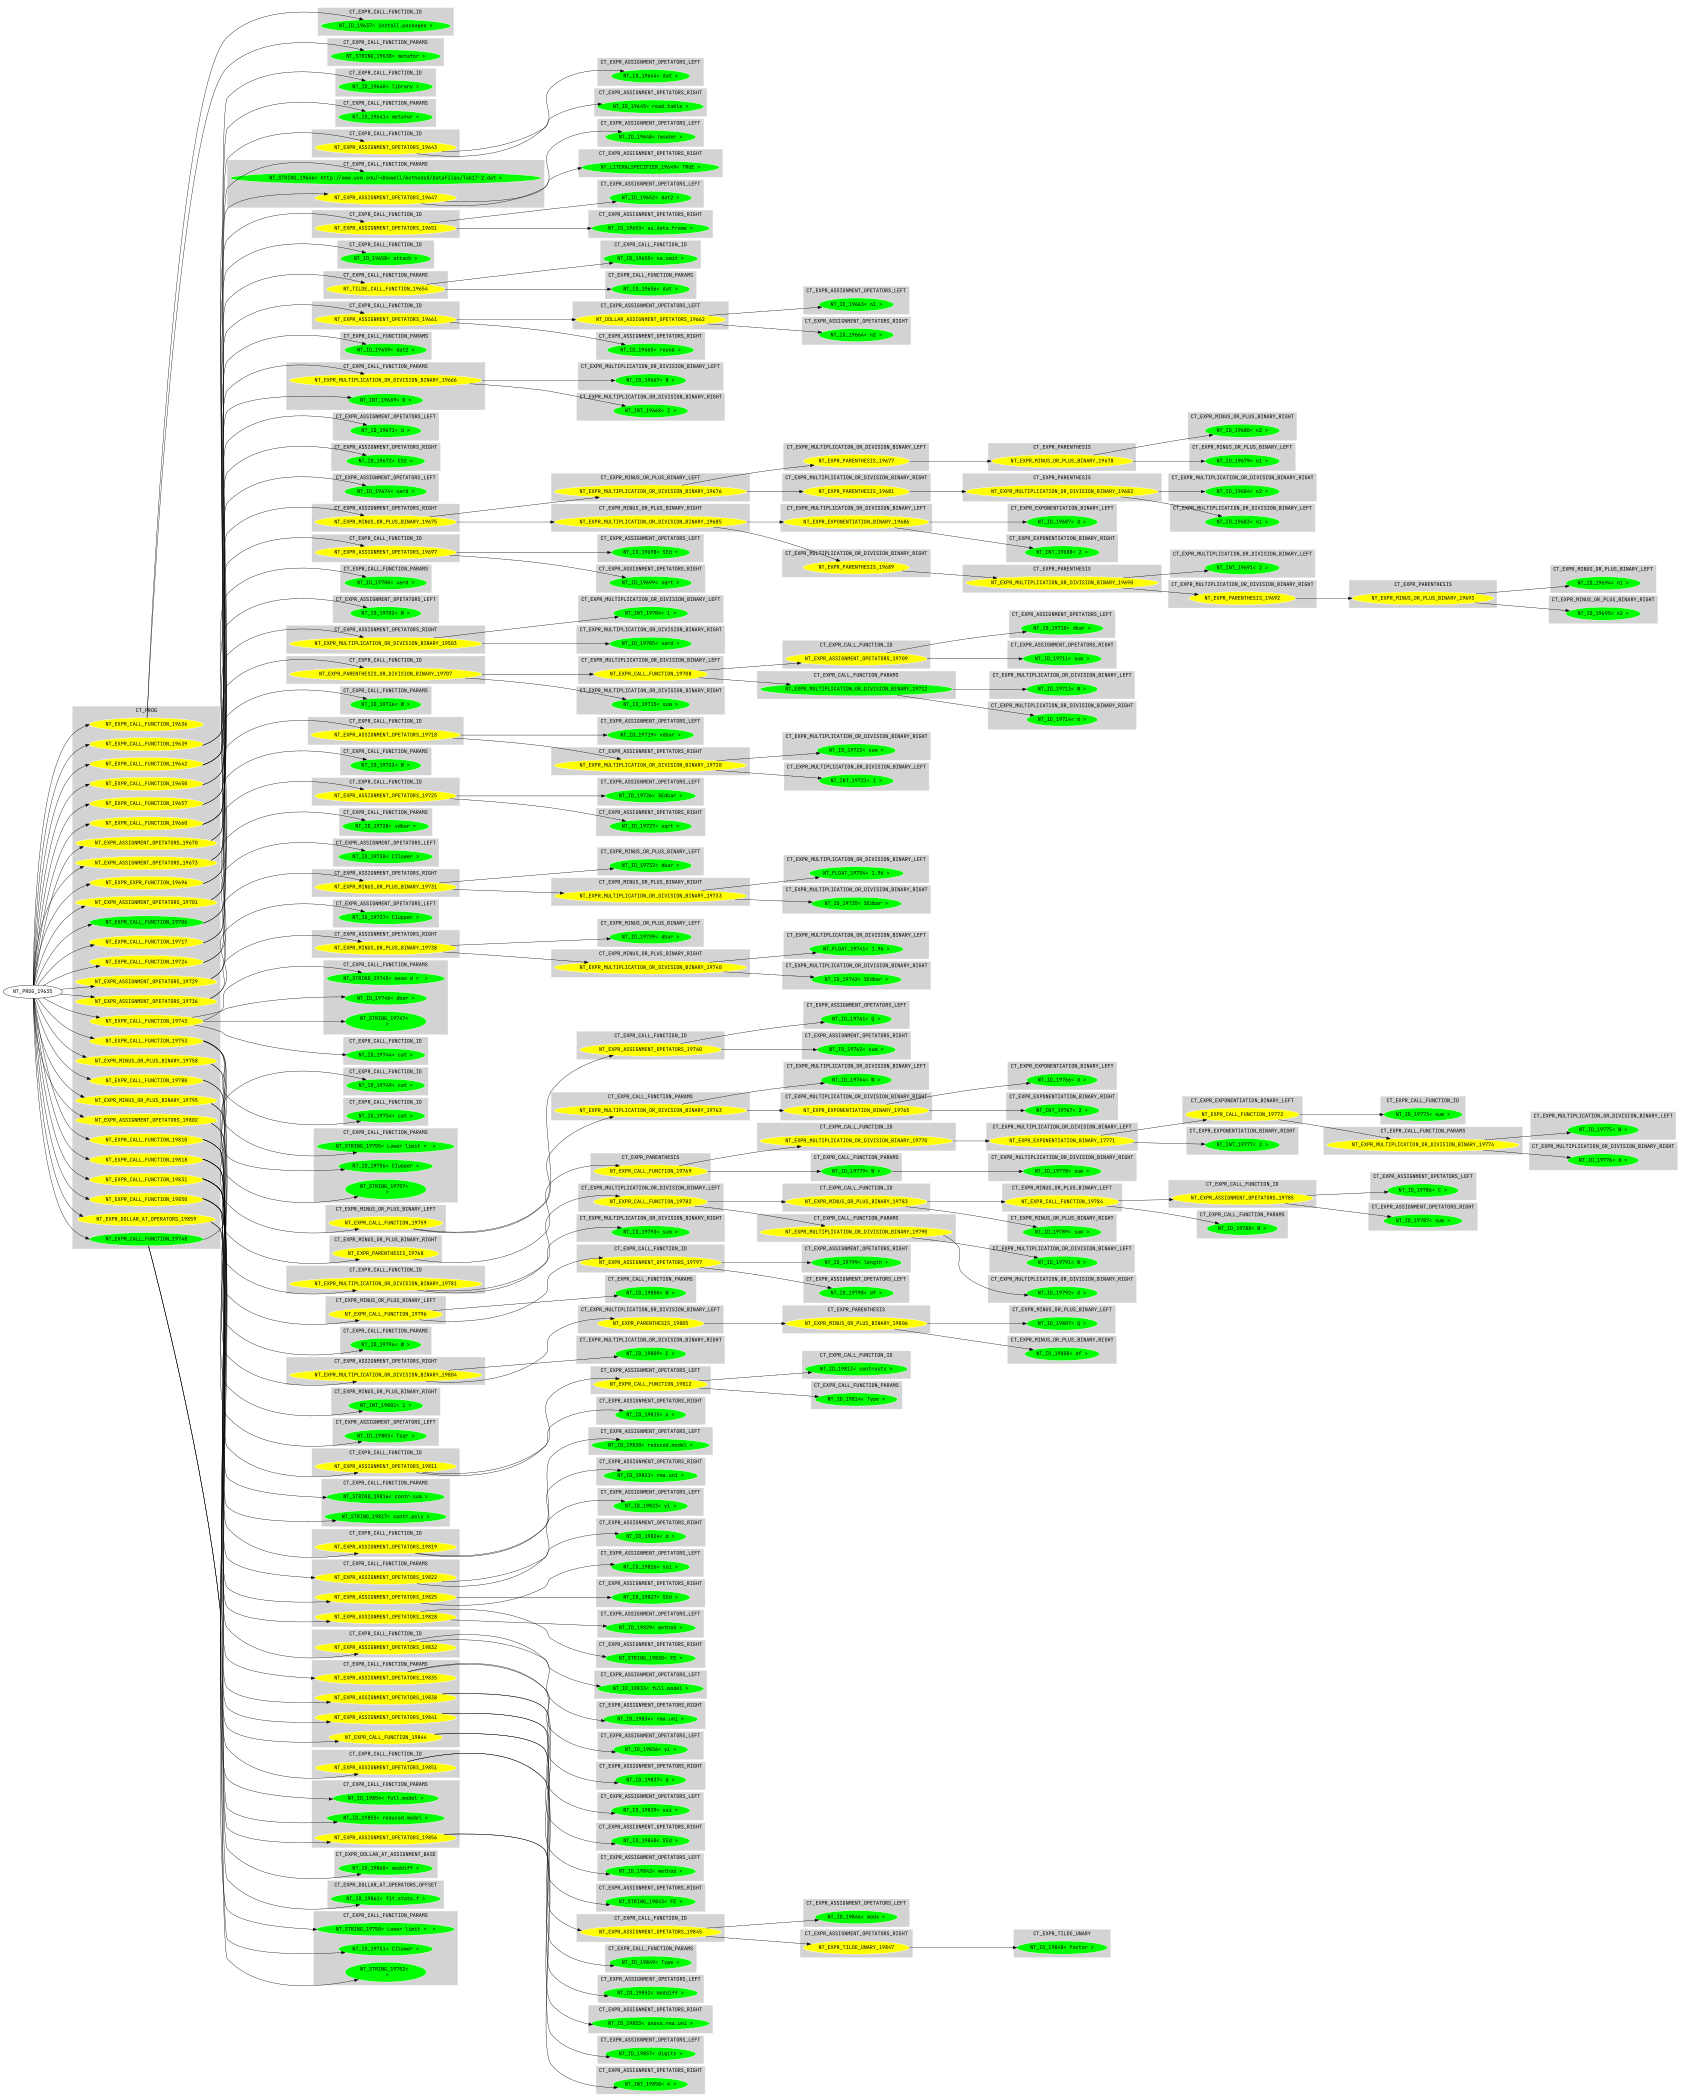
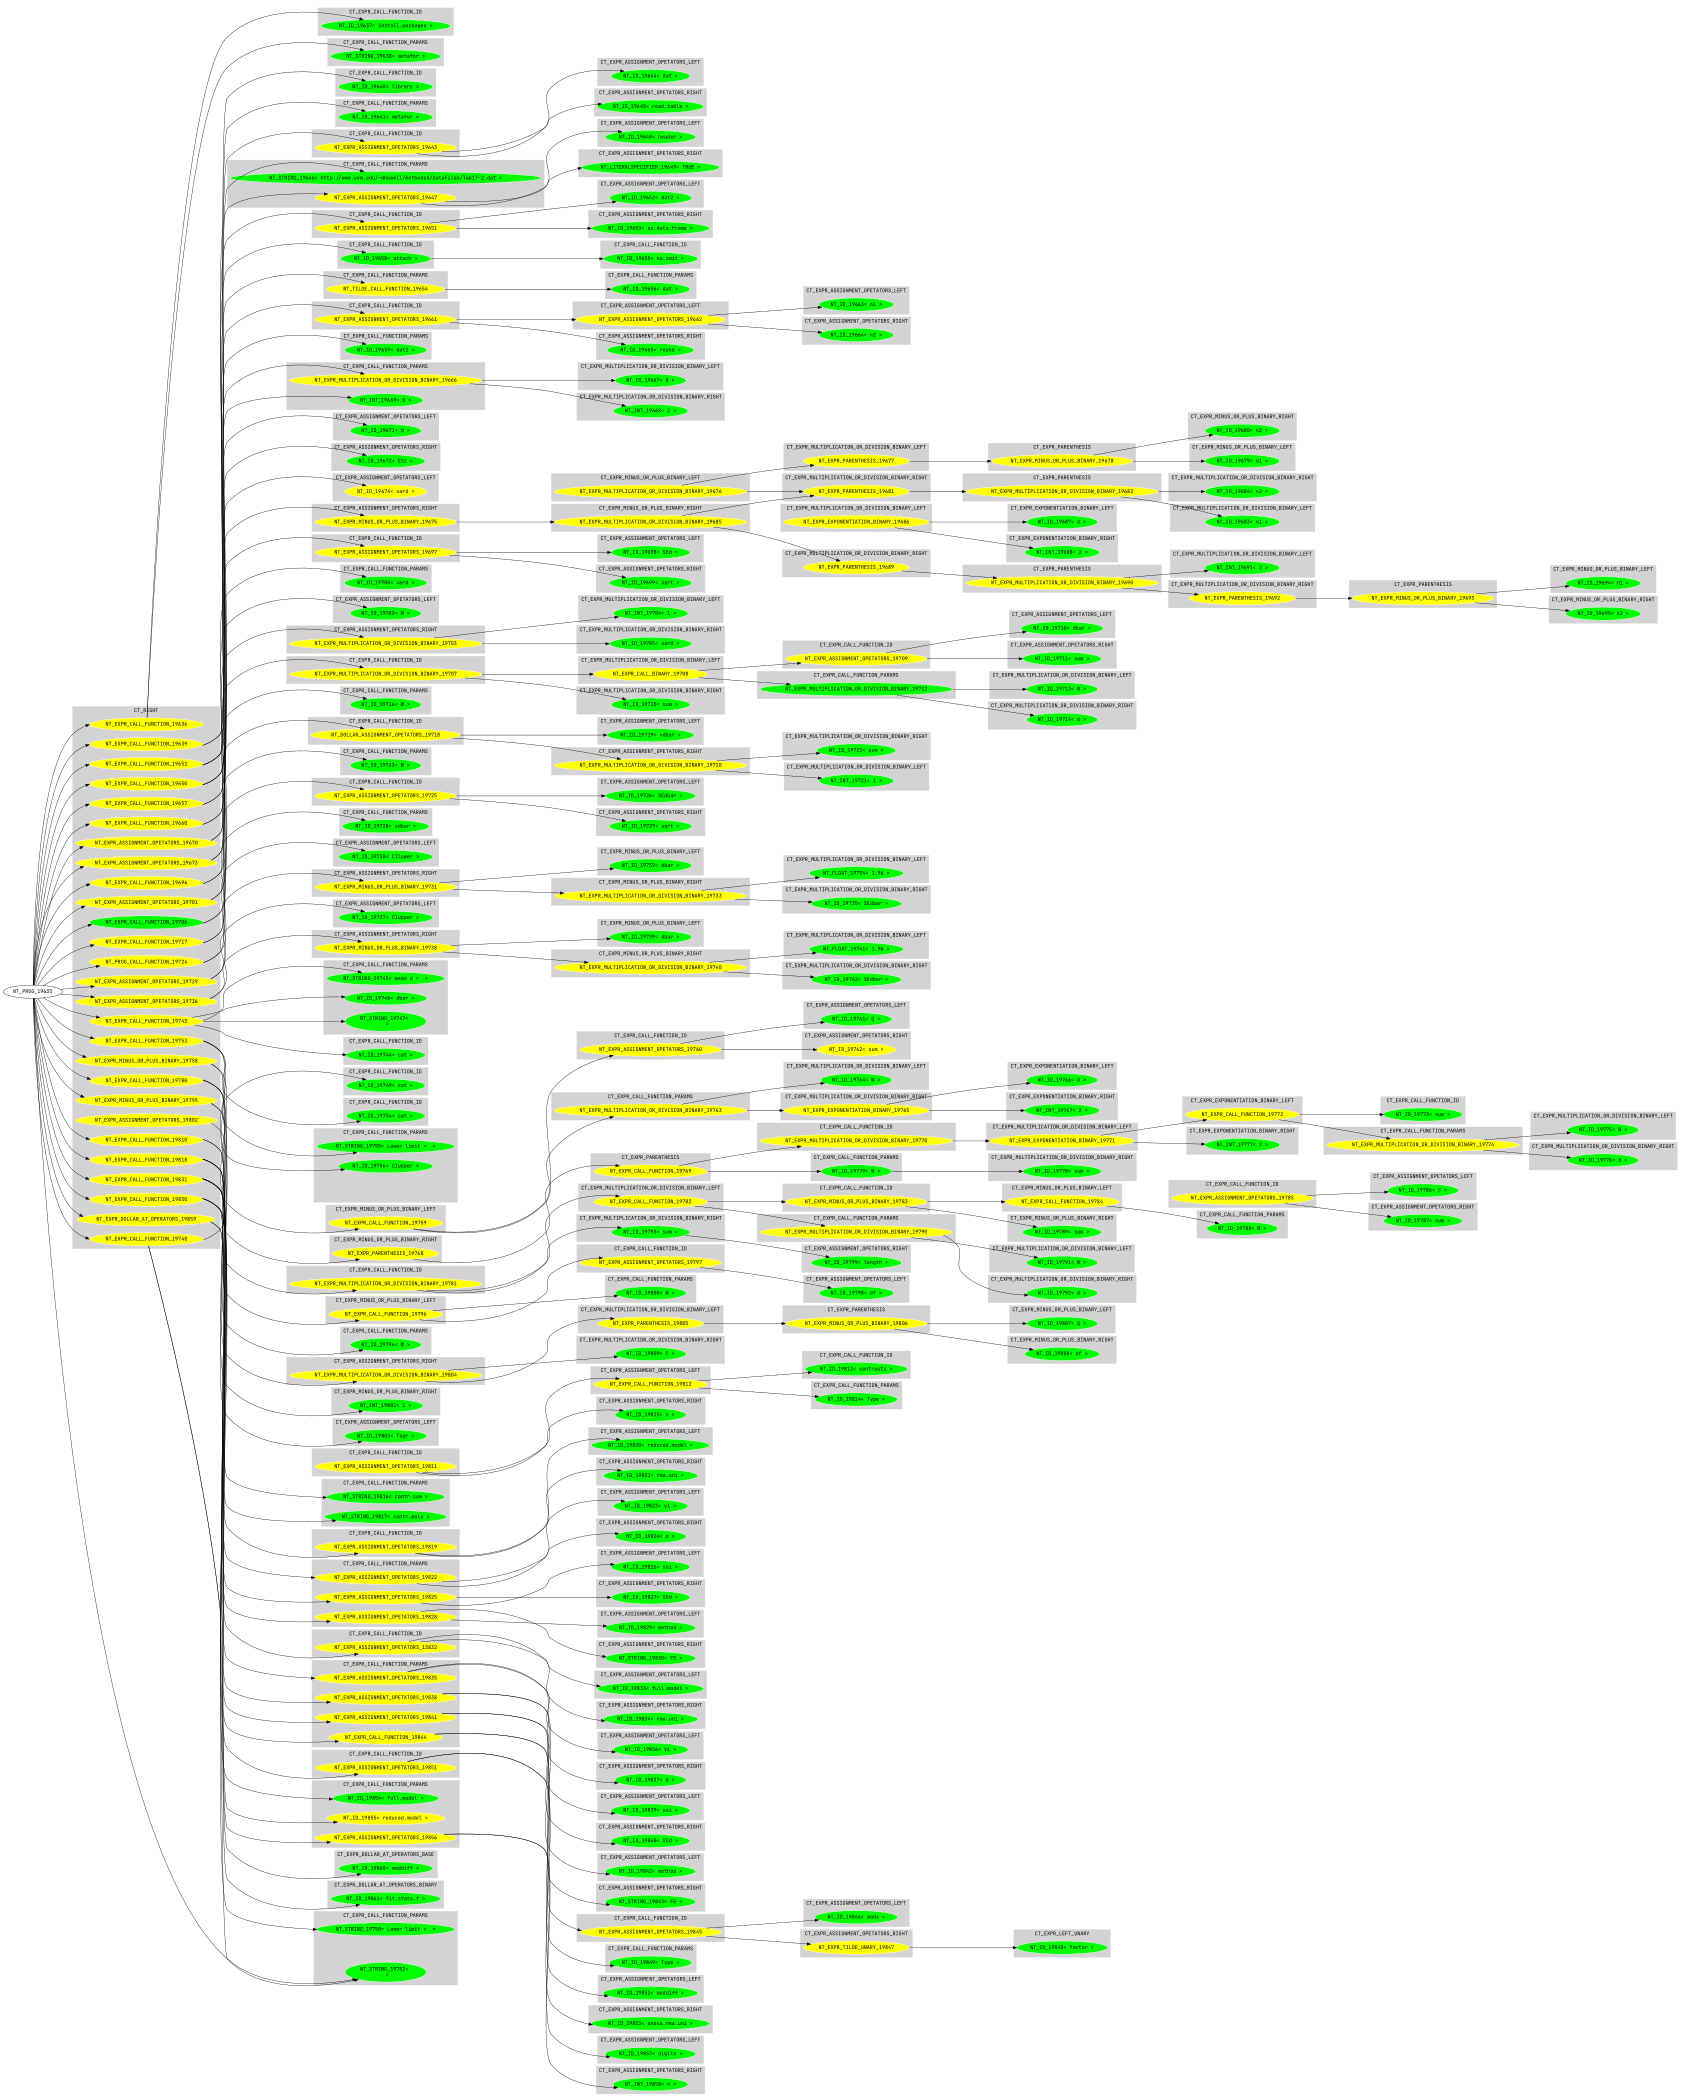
edge "NT_TILDE_CALL_FUNCTION_19654" -> "NT_ID_19655< na.omit >": now "NT_ID_19658< attach >" -> "NT_ID_19655< na.omit >"
node "NT_DOLLAR_ASSIGNMENT_OPETATORS_19662": label "NT_DOLLAR_ASSIGNMENT_OPETATORS_19662" -> "NT_EXPR_ASSIGNMENT_OPETATORS_19662"
node "NT_ID_19674< vard >": fillcolor green -> yellow
edge "NT_EXPR_MINUS_OR_PLUS_BINARY_19675" -> "NT_EXPR_MULTIPLICATION_OR_DIVISION_BINARY_19676": removed
edge "NT_EXPR_CALL_FUNCTION_19660" -> "NT_EXPR_ASSIGNMENT_OPETATORS_19661": now "NT_EXPR_CALL_FUNCTION_19650" -> "NT_EXPR_ASSIGNMENT_OPETATORS_19661"
edge "NT_EXPR_MULTIPLICATION_OR_DIVISION_BINARY_19685" -> "NT_EXPR_EXPONENTIATION_BINARY_19686": now "NT_EXPR_MULTIPLICATION_OR_DIVISION_BINARY_19685" -> "NT_EXPR_PARENTHESIS_19681"
node "NT_EXPR_MULTIPLICATION_OR_DIVISION_BINARY_19503": label "NT_EXPR_MULTIPLICATION_OR_DIVISION_BINARY_19503" -> "NT_EXPR_MULTIPLICATION_OR_DIVISION_BINARY_19703"
node "NT_EXPR_PARENTHESIS_OR_DIVISION_BINARY_19707": label "NT_EXPR_PARENTHESIS_OR_DIVISION_BINARY_19707" -> "NT_EXPR_MULTIPLICATION_OR_DIVISION_BINARY_19707"
node "NT_EXPR_CALL_FUNCTION_19708": label "NT_EXPR_CALL_FUNCTION_19708" -> "NT_EXPR_CALL_BINARY_19708"
cluster "CT_PROG": label "CT_PROG" -> "CT_RIGHT"
node "NT_EXPR_ASSIGNMENT_OPETATORS_19718": label "NT_EXPR_ASSIGNMENT_OPETATORS_19718" -> "NT_DOLLAR_ASSIGNMENT_OPETATORS_19718"
node "NT_EXPR_CALL_FUNCTION_19642": label "NT_EXPR_CALL_FUNCTION_19642" -> "NT_EXPR_CALL_FUNCTION_19652"
node "NT_EXPR_EXPR_FUNCTION_19696": label "NT_EXPR_EXPR_FUNCTION_19696" -> "NT_EXPR_CALL_FUNCTION_19696"
node "NT_EXPR_CALL_FUNCTION_19724": label "NT_EXPR_CALL_FUNCTION_19724" -> "NT_PROG_CALL_FUNCTION_19724"
node "NT_ID_19762< sum >": fillcolor green -> yellow
edge "NT_PROG_19635" -> "NT_EXPR_ASSIGNMENT_OPETATORS_19802": now "NT_PROG_19635" -> "NT_STRING_19752< >"
node "NT_EXPR_EXPONENTIATION_BINARY_17771": label "NT_EXPR_EXPONENTIATION_BINARY_17771" -> "NT_EXPR_EXPONENTIATION_BINARY_19771"
node "NT_STRING_19757< >": removed
edge "NT_EXPR_CALL_FUNCTION_19784" -> "NT_EXPR_ASSIGNMENT_OPETATORS_19785": removed
node "NT_EXPR_CALL_FUNCTION_19748": fillcolor green -> yellow
edge "NT_EXPR_ASSIGNMENT_OPETATORS_19797" -> "NT_ID_19799< length >": now "NT_ID_19793< sum >" -> "NT_ID_19799< length >"
edge "NT_EXPR_ASSIGNMENT_OPETATORS_19802" -> "NT_EXPR_MULTIPLICATION_OR_DIVISION_BINARY_19804": now "NT_EXPR_CALL_FUNCTION_19780" -> "NT_EXPR_MULTIPLICATION_OR_DIVISION_BINARY_19804"
edge "NT_EXPR_CALL_FUNCTION_19810" -> "NT_EXPR_ASSIGNMENT_OPETATORS_19811": removed
node "NT_EXPR_ASSIGNMENT_OPETATORS_19832": label "NT_EXPR_ASSIGNMENT_OPETATORS_19832" -> "NT_EXPR_ASSIGNMENT_OPETATORS_13832"
node "NT_ID_19855< reduced.model >": fillcolor green -> yellow
cluster "CT_EXPR_DOLLAR_AT_ASSIGNMENT_BASE": label "CT_EXPR_DOLLAR_AT_ASSIGNMENT_BASE" -> "CT_EXPR_DOLLAR_AT_OPERATORS_BASE"
cluster "CT_EXPR_DOLLAR_AT_OPERATORS_OFFSET": label "CT_EXPR_DOLLAR_AT_OPERATORS_OFFSET" -> "CT_EXPR_DOLLAR_AT_OPERATORS_BINARY"
cluster "CT_EXPR_TILDE_UNARY": label "CT_EXPR_TILDE_UNARY" -> "CT_EXPR_LEFT_UNARY"
node "NT_ID_19751< CIlower >": removed
